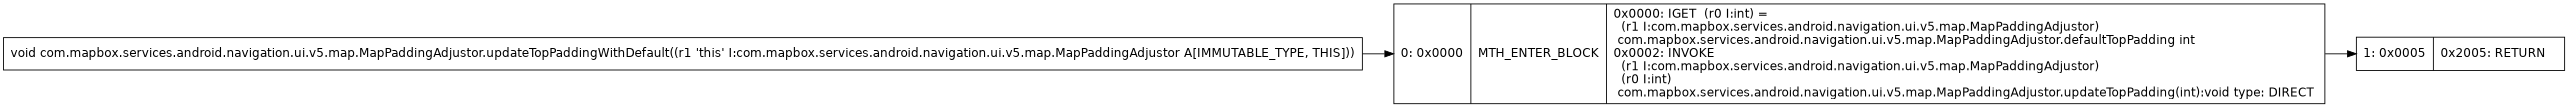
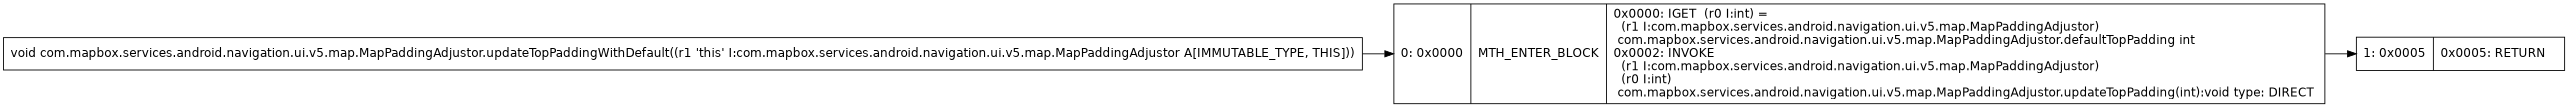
node "1: 0x0005": text "0x2005: RETURN" -> "0x0005: RETURN"
